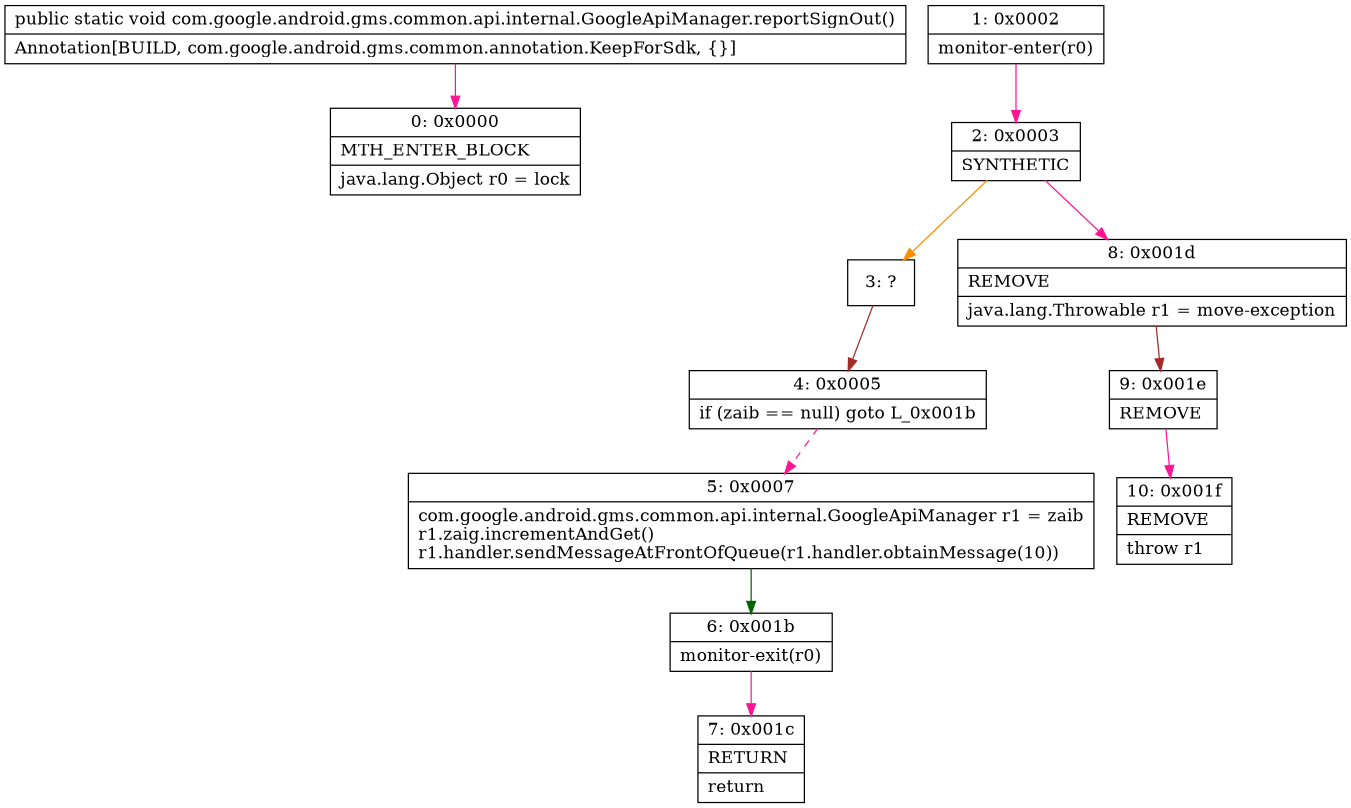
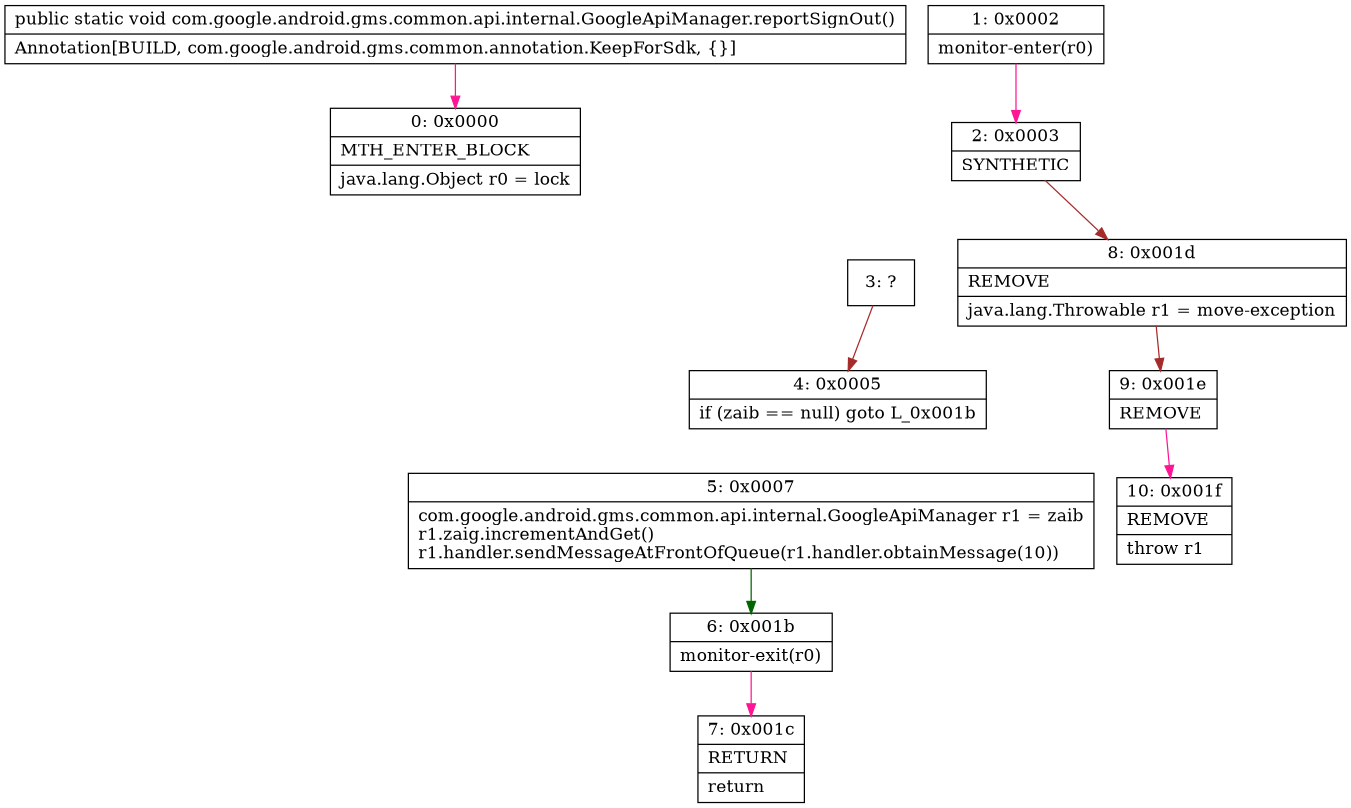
edge "2: 0x0003" -> "8: 0x001d": color deeppink -> brown
edge "2: 0x0003" -> "3: ?": removed
edge "4: 0x0005" -> "5: 0x0007": removed
